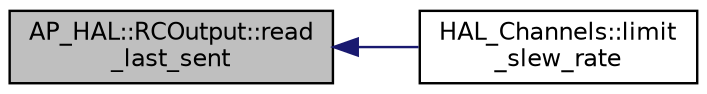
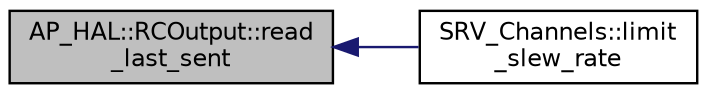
node "HAL_Channels::limit _slew_rate": label "HAL_Channels::limit _slew_rate" -> "SRV_Channels::limit _slew_rate"
